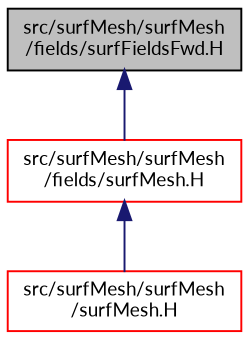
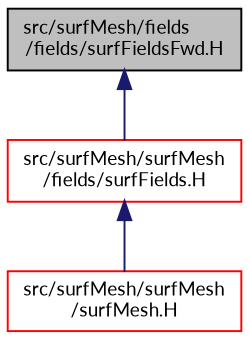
node "src/surfMesh/surfMesh /fields/surfFieldsFwd.H": label "src/surfMesh/surfMesh /fields/surfFieldsFwd.H" -> "src/surfMesh/fields /fields/surfFieldsFwd.H"
node "src/surfMesh/surfMesh /fields/surfMesh.H": label "src/surfMesh/surfMesh /fields/surfMesh.H" -> "src/surfMesh/surfMesh /fields/surfFields.H"
